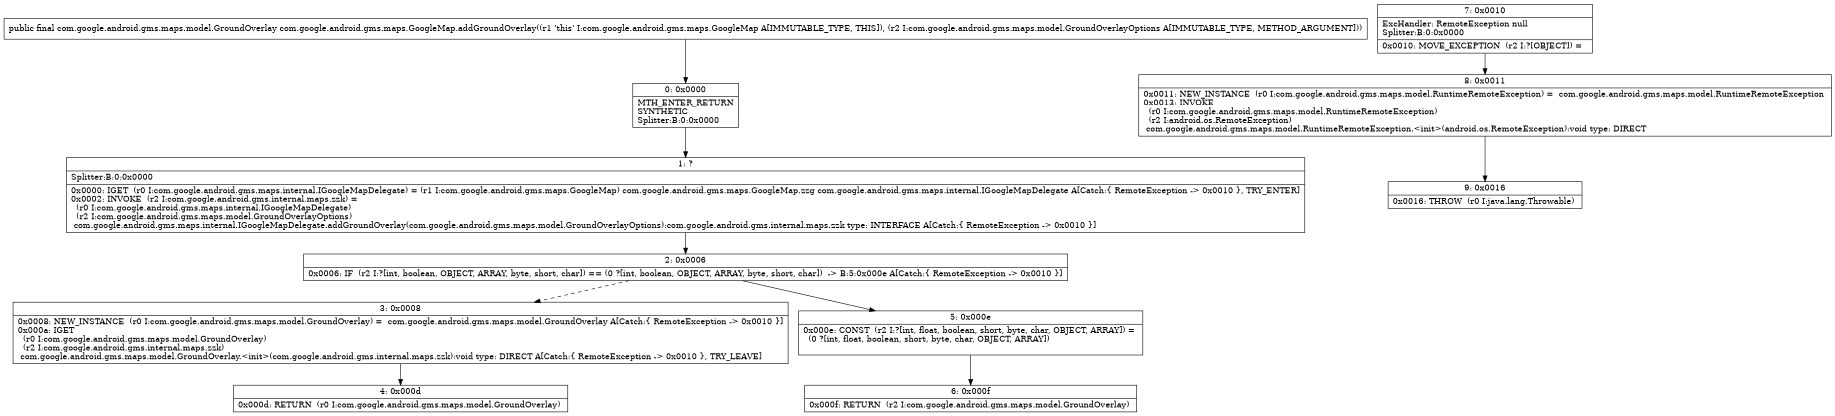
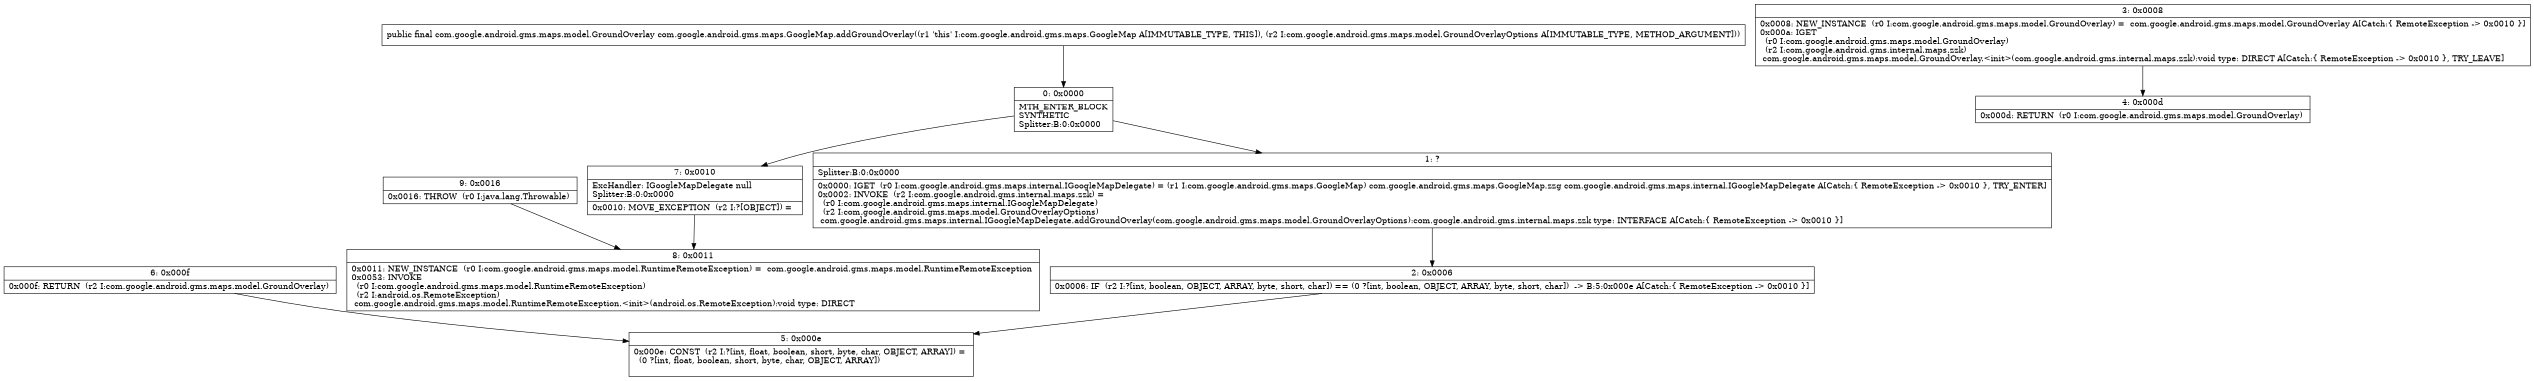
node "7: 0x0010": text "ExcHandler: RemoteException null" -> "ExcHandler: IGoogleMapDelegate null"
node "0: 0x0000": text "MTH_ENTER_RETURN" -> "MTH_ENTER_BLOCK"
node "8: 0x0011": text "0x0013: INVOKE" -> "0x0053: INVOKE"
edge "0: 0x0000" -> "7: 0x0010": added
edge "8: 0x0011" -> "9: 0x0016": reversed
edge "2: 0x0006" -> "3: 0x0008": removed
edge "5: 0x000e" -> "6: 0x000f": reversed
